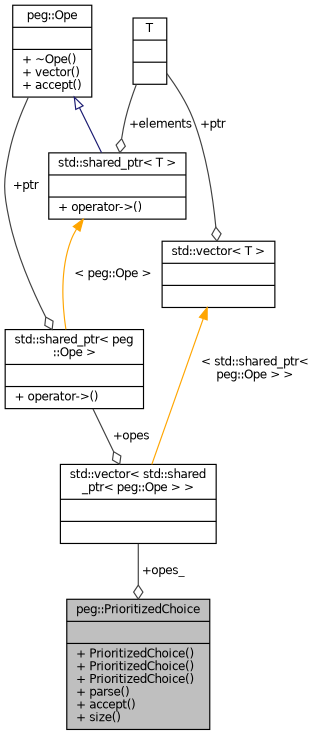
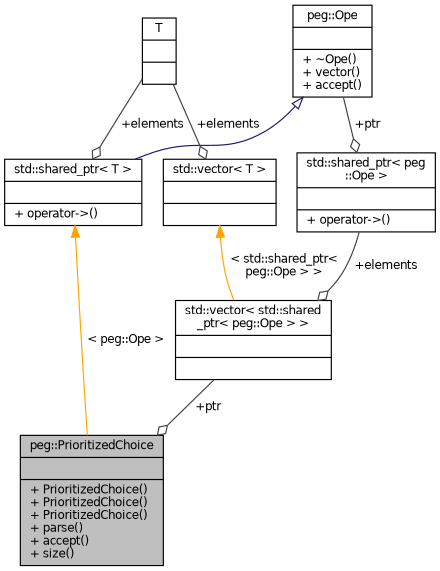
edge "T" -> "std::vector< T >": label " +ptr" -> " +elements"
edge "std::shared_ptr< peg" -> "std::shared_ptr< T >": now "peg::PrioritizedChoice" -> "std::shared_ptr< T >"
edge "std::shared_ptr< peg" -> "std::vector< std::shared": label " +opes" -> " +elements"
edge "std::vector< std::shared" -> "peg::PrioritizedChoice": label " +opes_" -> " +ptr"
